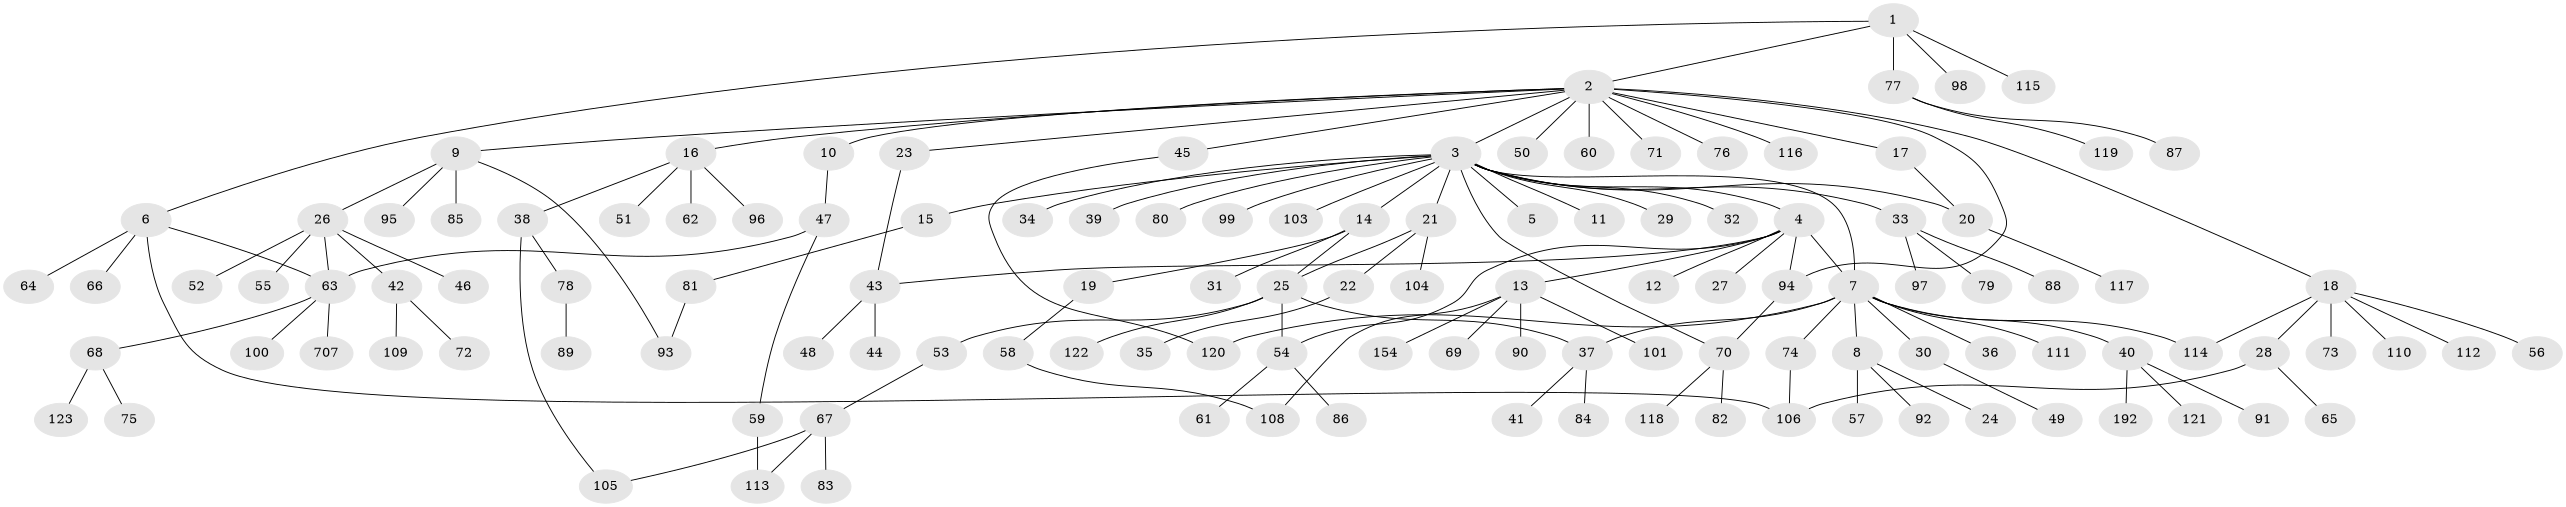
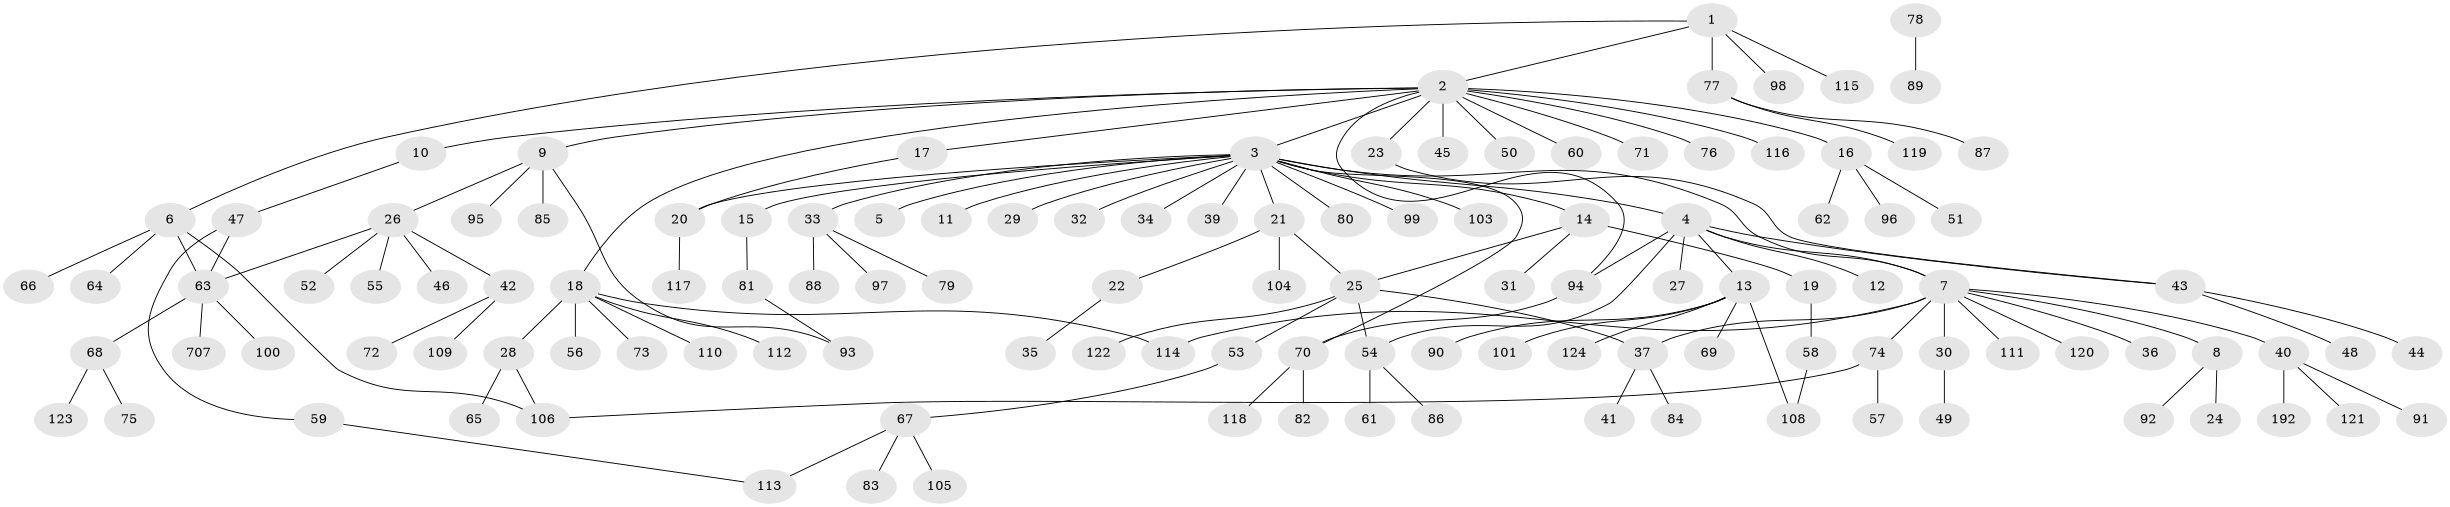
node "38": removed
edge "45" -- "120": removed
node "154": label "154" -> "124"
edge "8" -- "57": now "74" -- "57"
